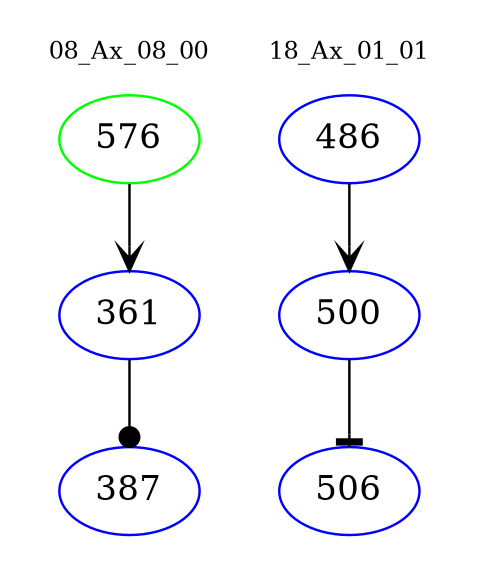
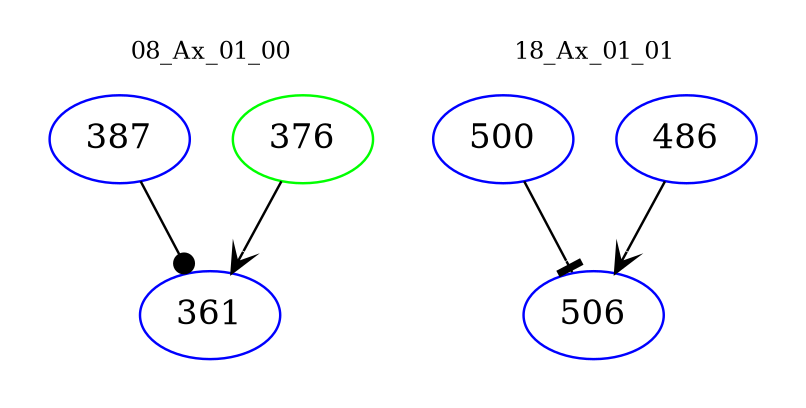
cluster "08_Ax_08_00": label "08_Ax_08_00" -> "08_Ax_01_00"
node "576": label "576" -> "376"
edge "486" -> "500": now "486" -> "506"
edge "361" -> "387": reversed
